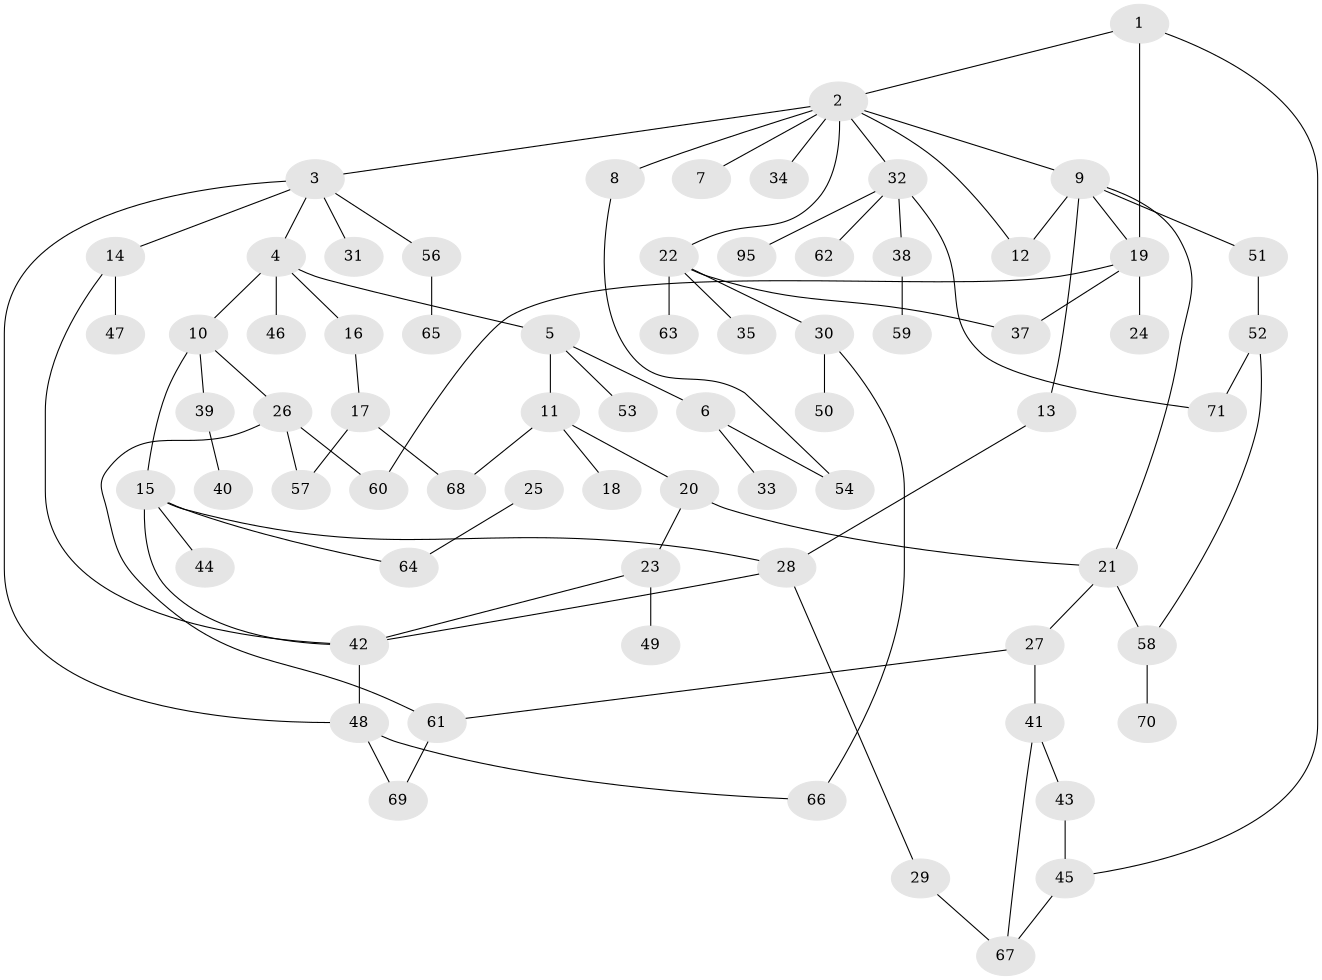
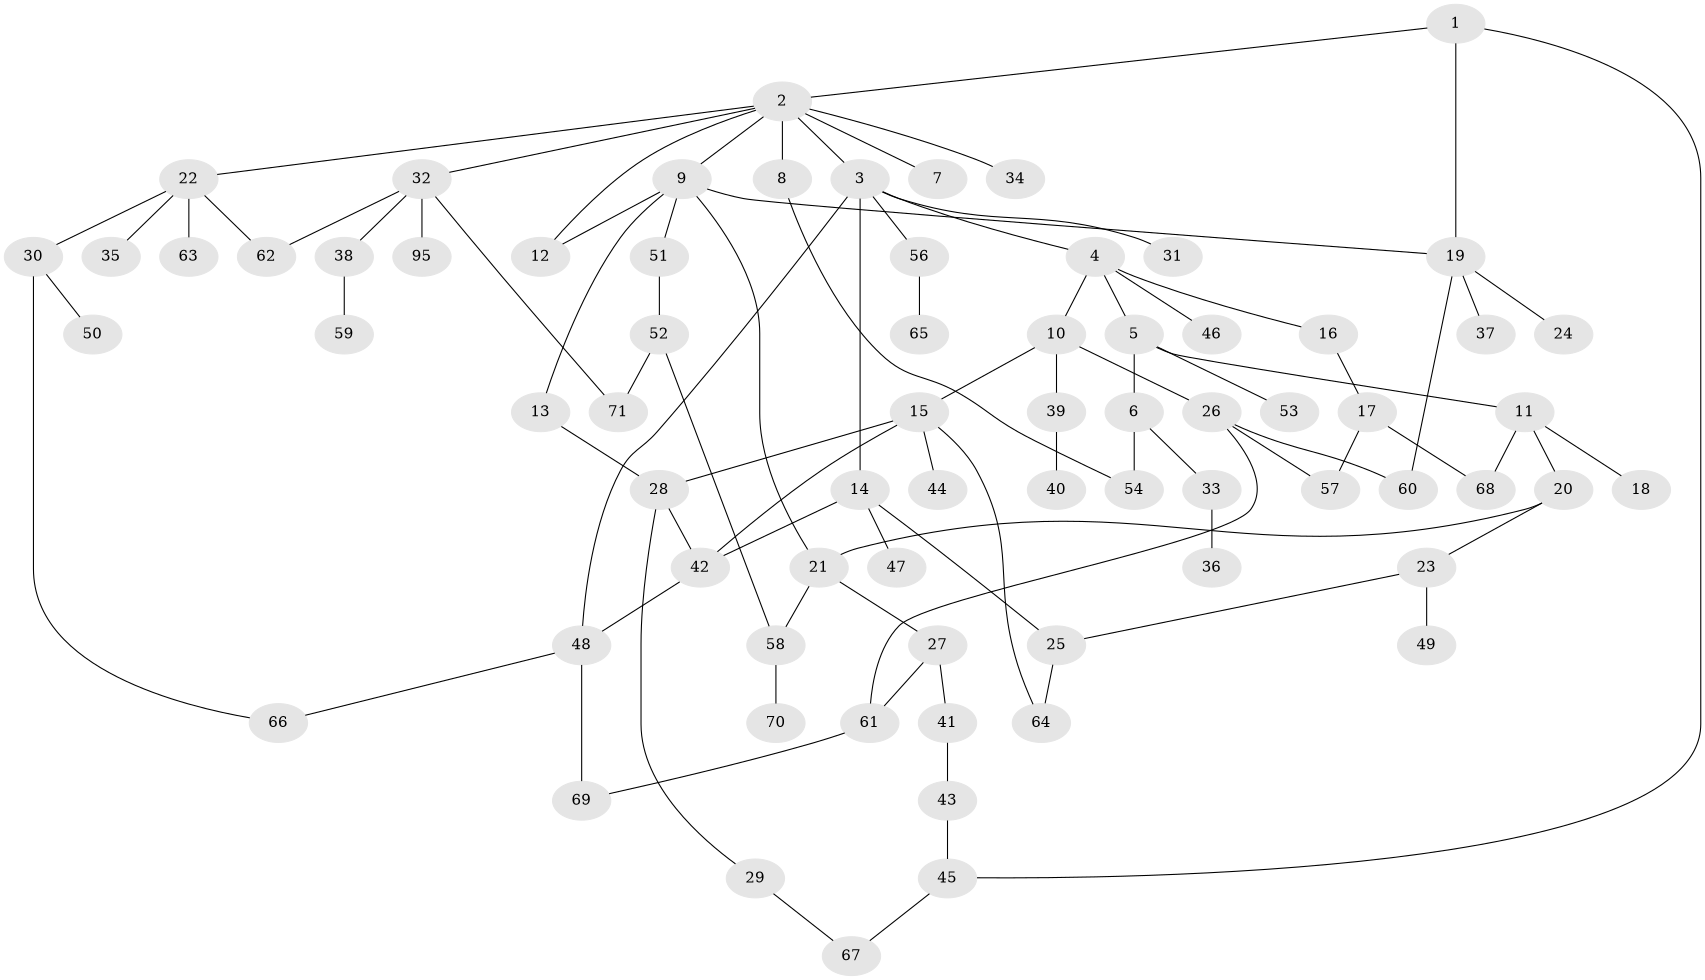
edge "22" -- "37": now "22" -- "62"
edge "14" -- "25": added
node "36": added
edge "23" -- "42": now "23" -- "25"
edge "41" -- "67": removed
